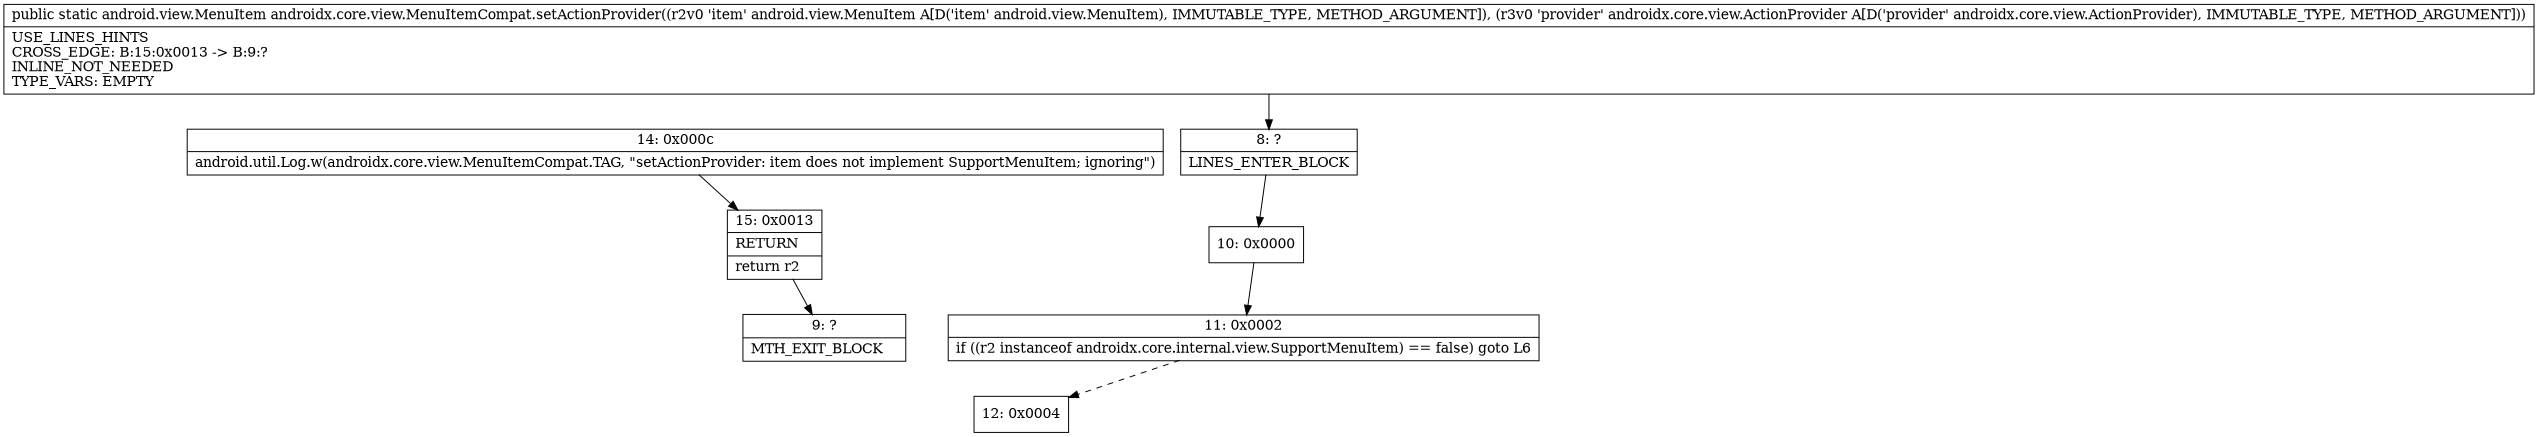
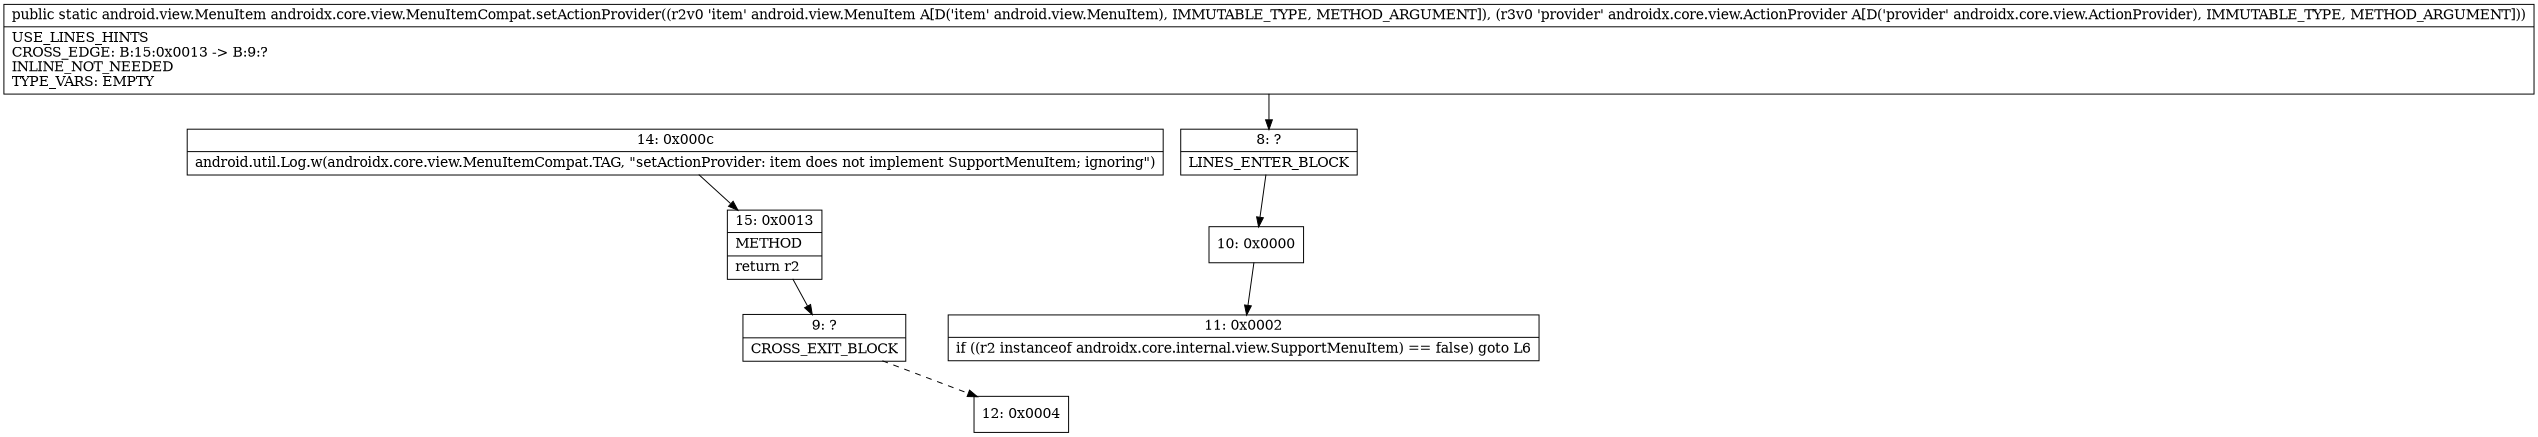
node "15: 0x0013": text "RETURN" -> "METHOD"
node "9: ?": text "MTH_EXIT_BLOCK" -> "CROSS_EXIT_BLOCK"
edge "11: 0x0002" -> "12: 0x0004": now "9: ?" -> "12: 0x0004"
